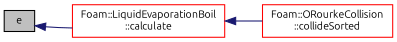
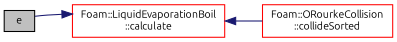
edge "Foam::LiquidEvaporationBoil ::calculate" -> "e": reversed
